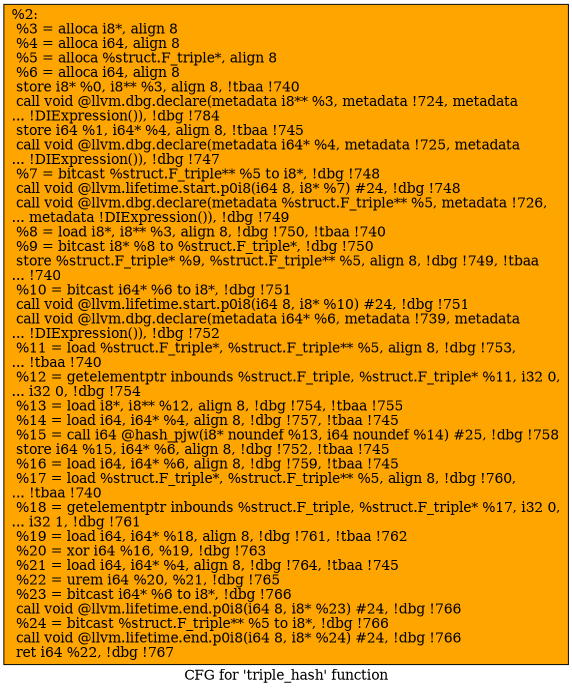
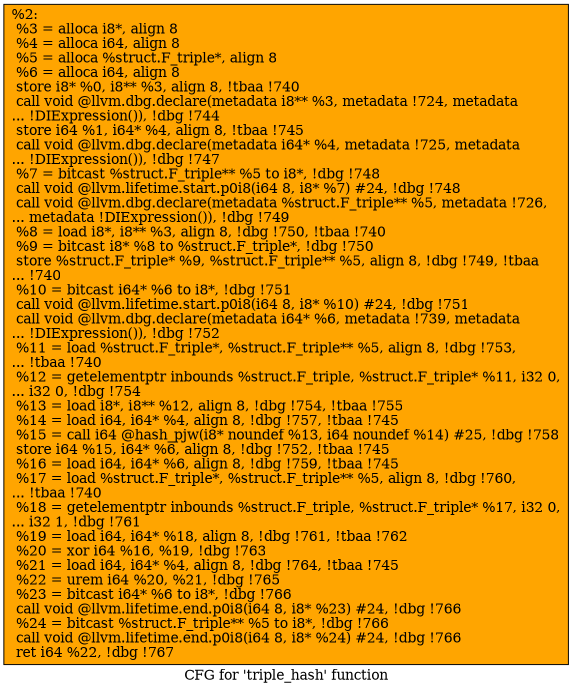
node "%2:": text "... !DIExpression()), !dbg !784" -> "... !DIExpression()), !dbg !744"
